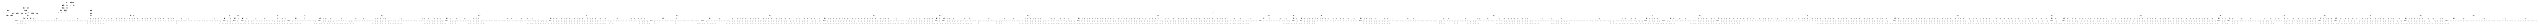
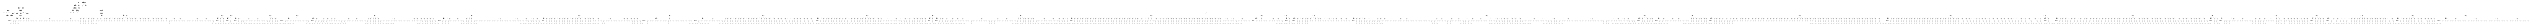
node "inspiration": removed
node "permalien": removed
